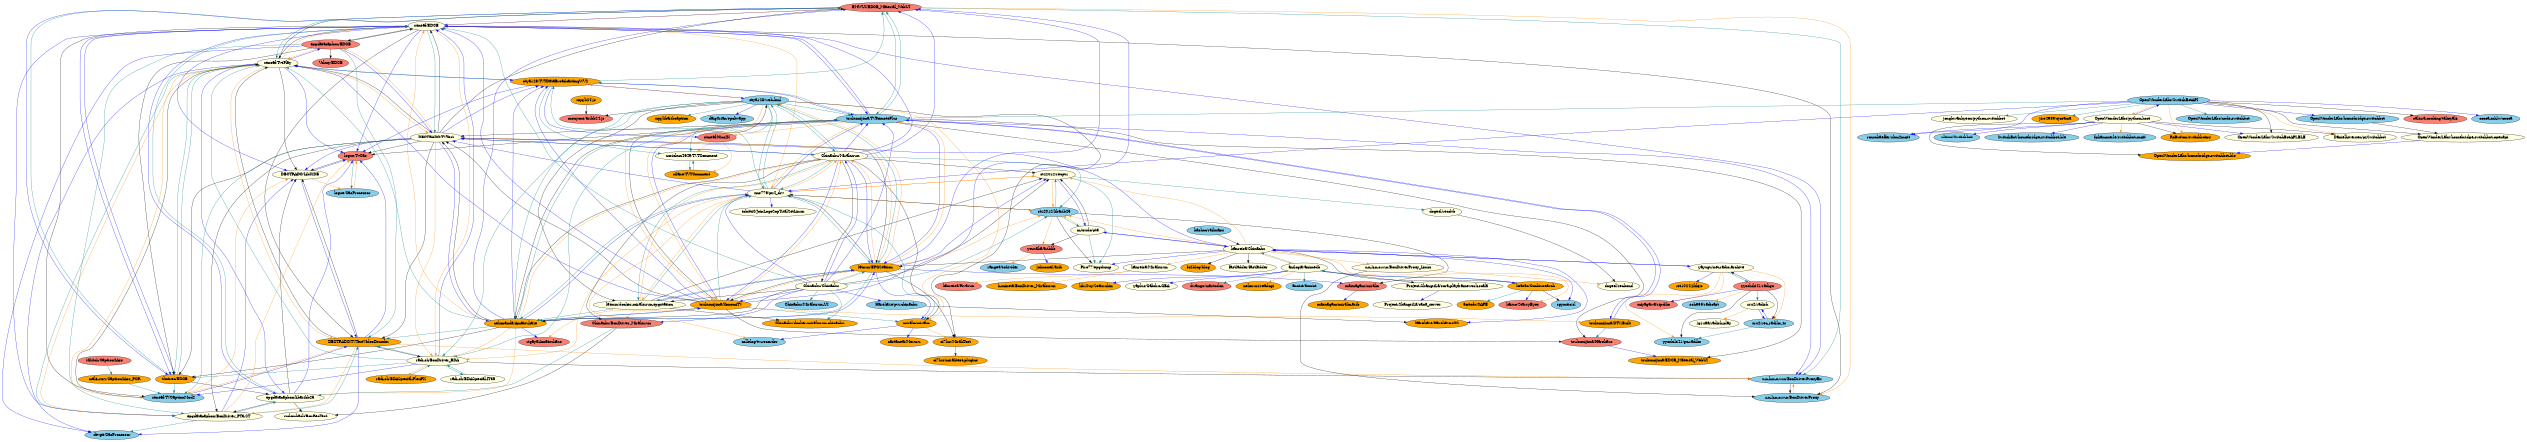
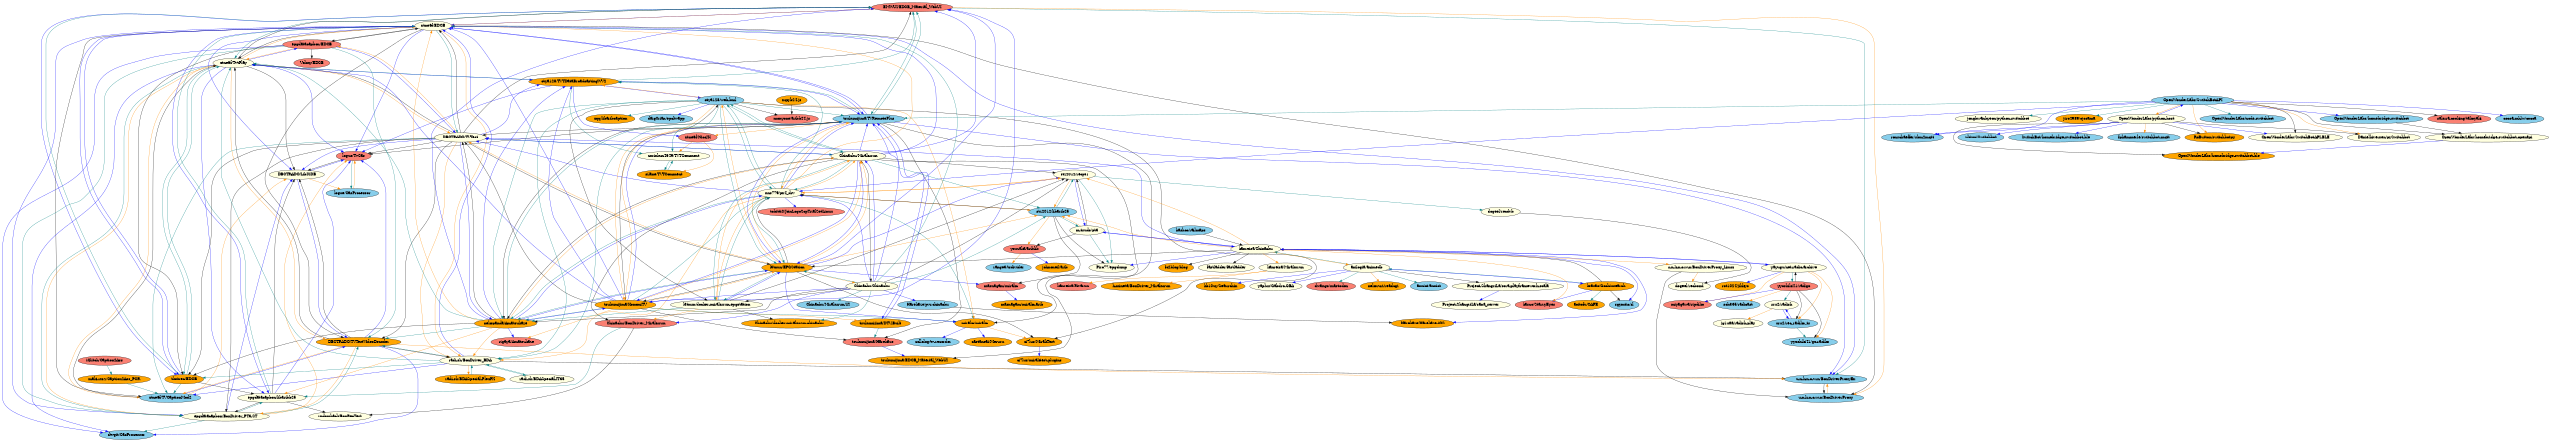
node "tobitti0/JoinLogoScpTrialSetLinux": fillcolor lightyellow -> salmon
edge "nns779/px4_drv" -> "collelog/tv-recorder": removed
